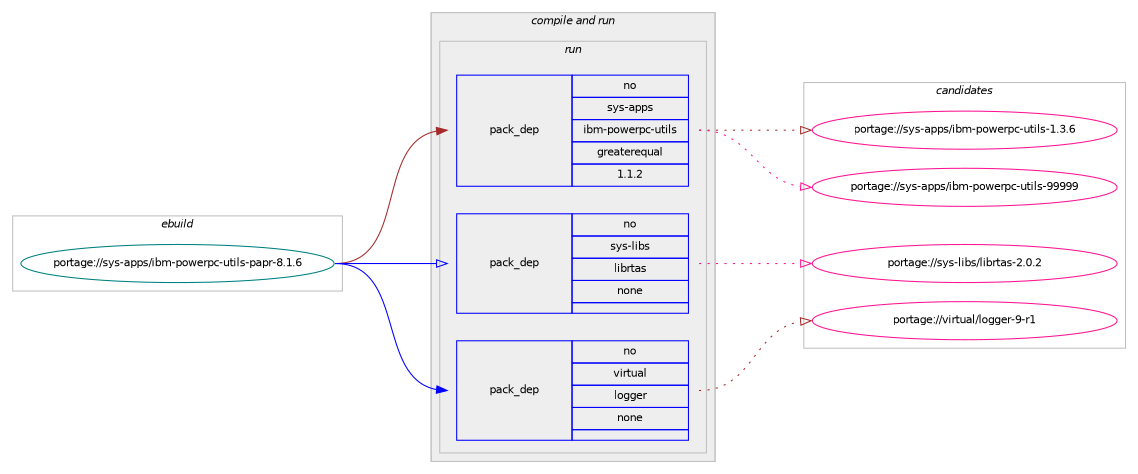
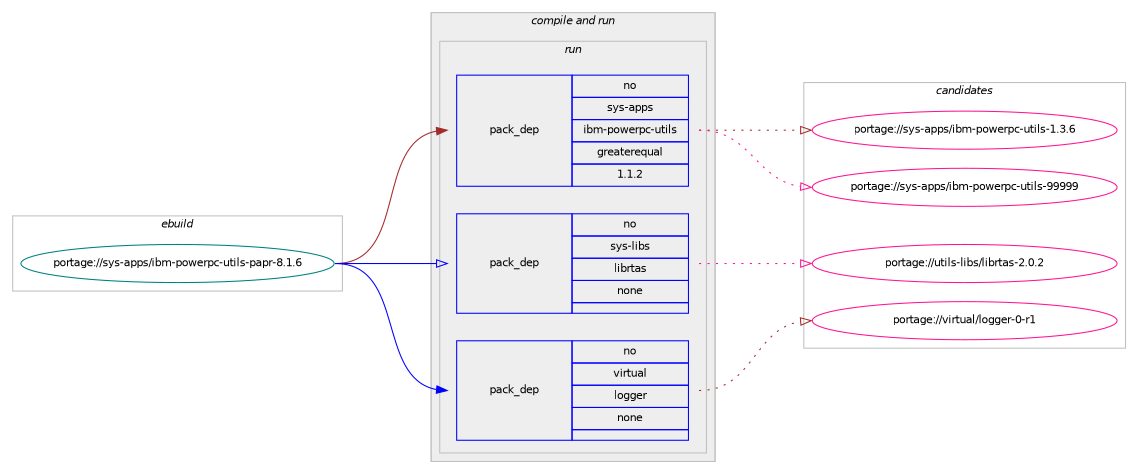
node "portage://sys-libs/librtas-2.0.2": label "portage://sys-libs/librtas-2.0.2" -> "portage://utils-libs/librtas-2.0.2"
node "portage://virtual/logger-9-r1": label "portage://virtual/logger-9-r1" -> "portage://virtual/logger-0-r1"
